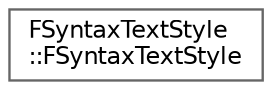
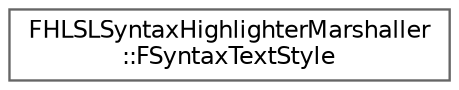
node "FSyntaxTextStyle ::FSyntaxTextStyle": label "FSyntaxTextStyle ::FSyntaxTextStyle" -> "FHLSLSyntaxHighlighterMarshaller ::FSyntaxTextStyle"
